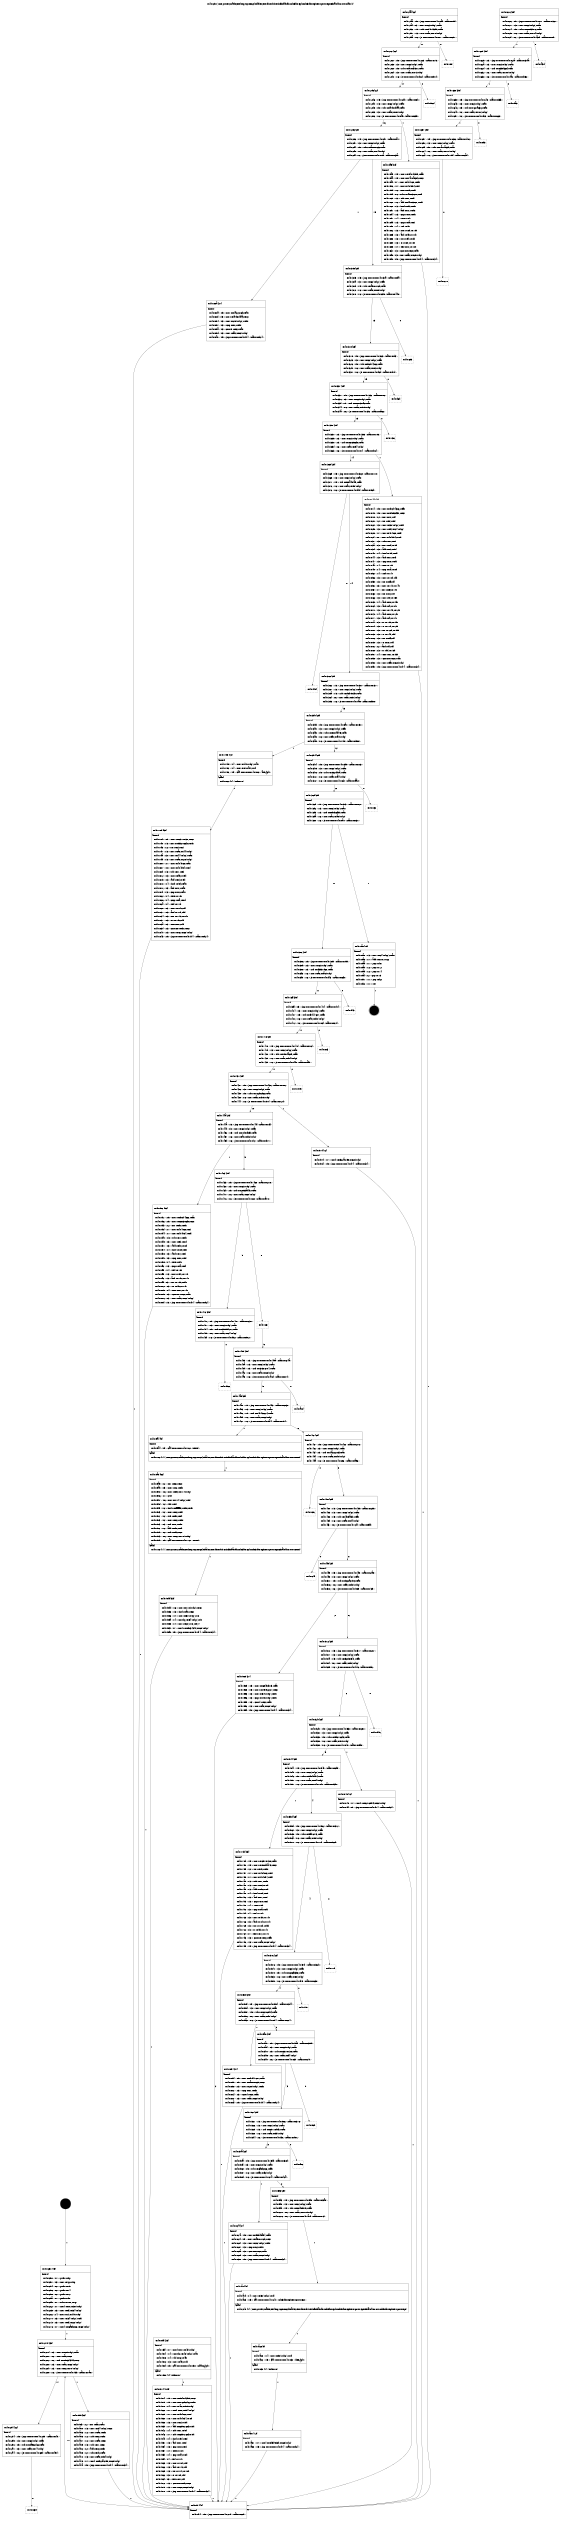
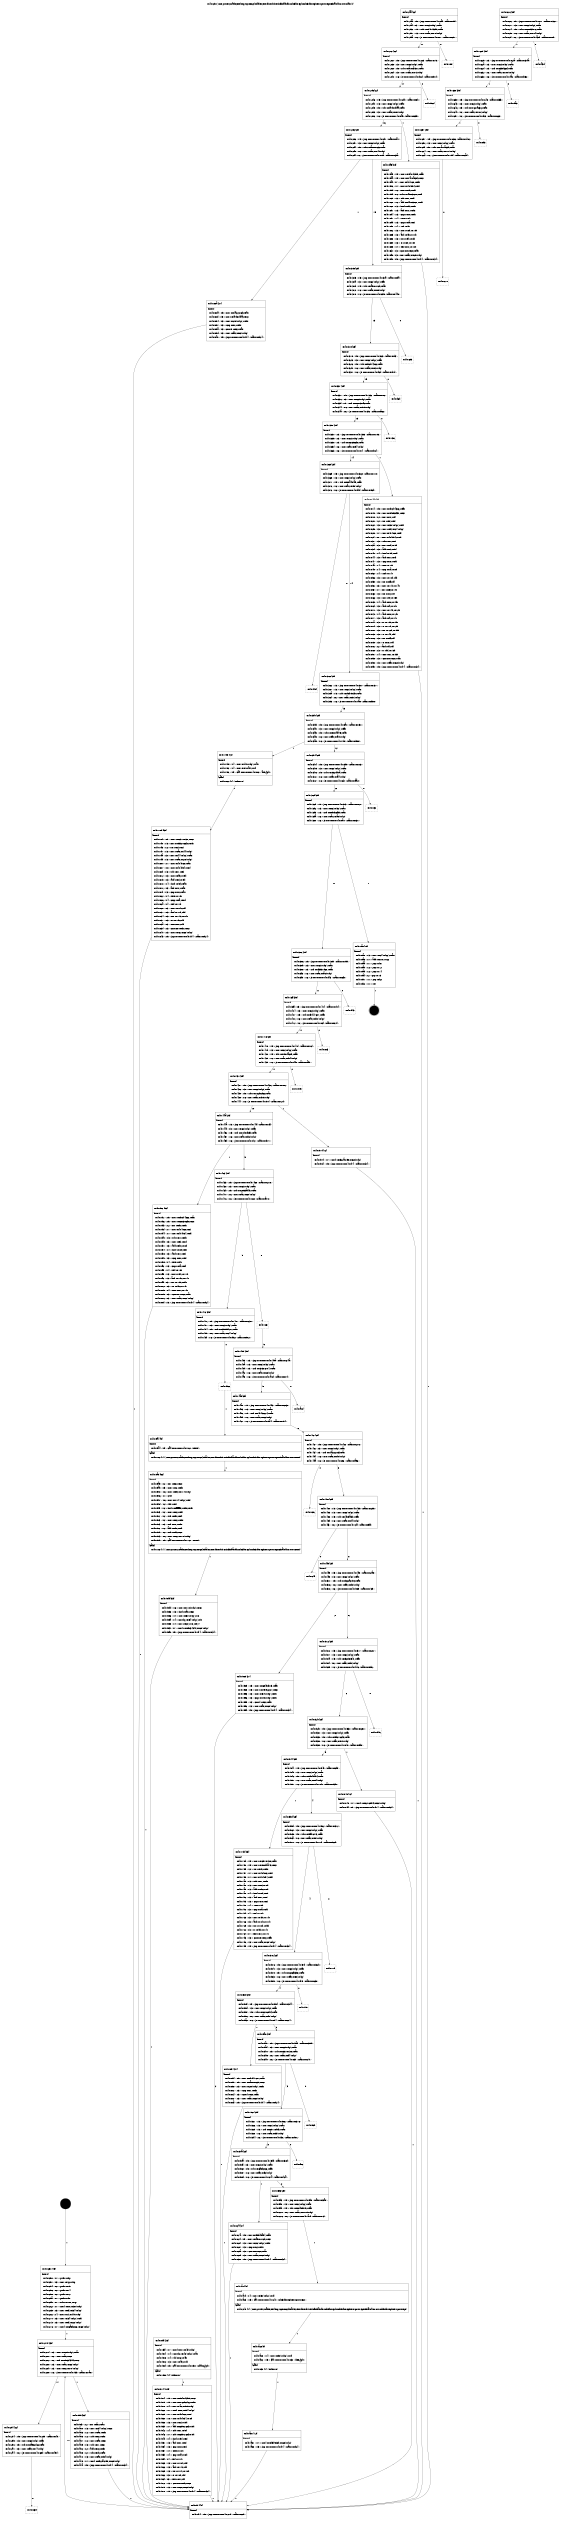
edge "0x4014ae [25]" -> "0x4019a4 [5]": now "0x401b52" -> "0x4019a4 [5]"
